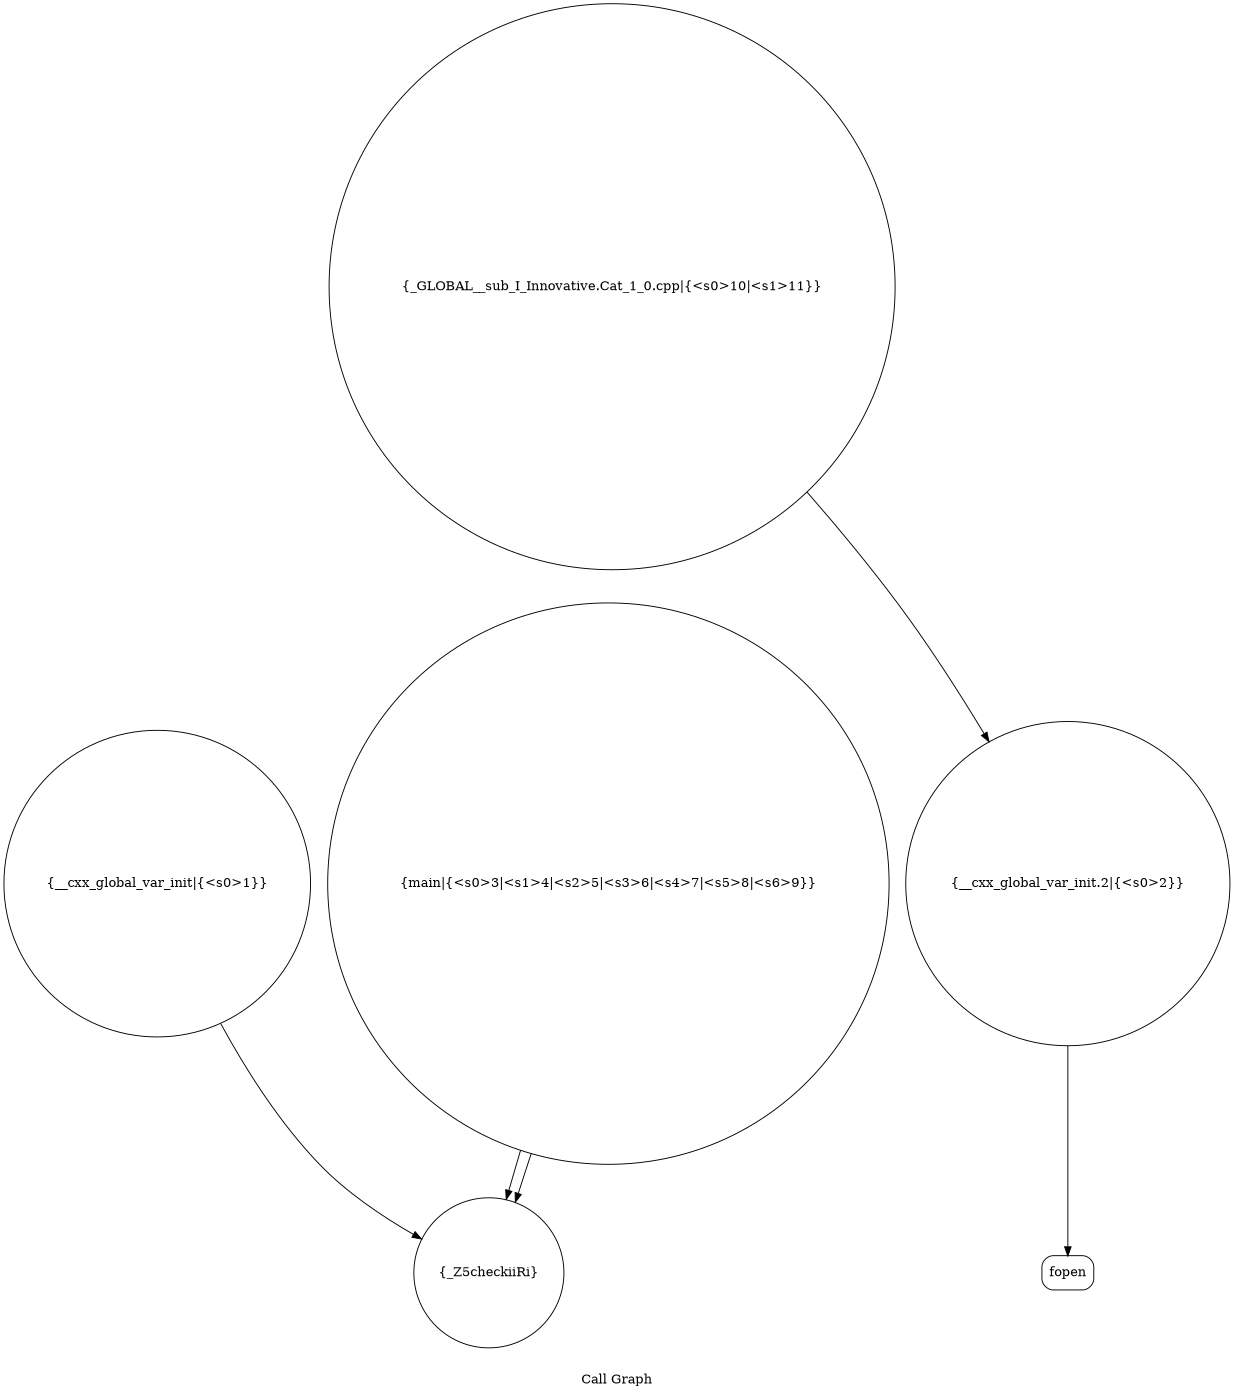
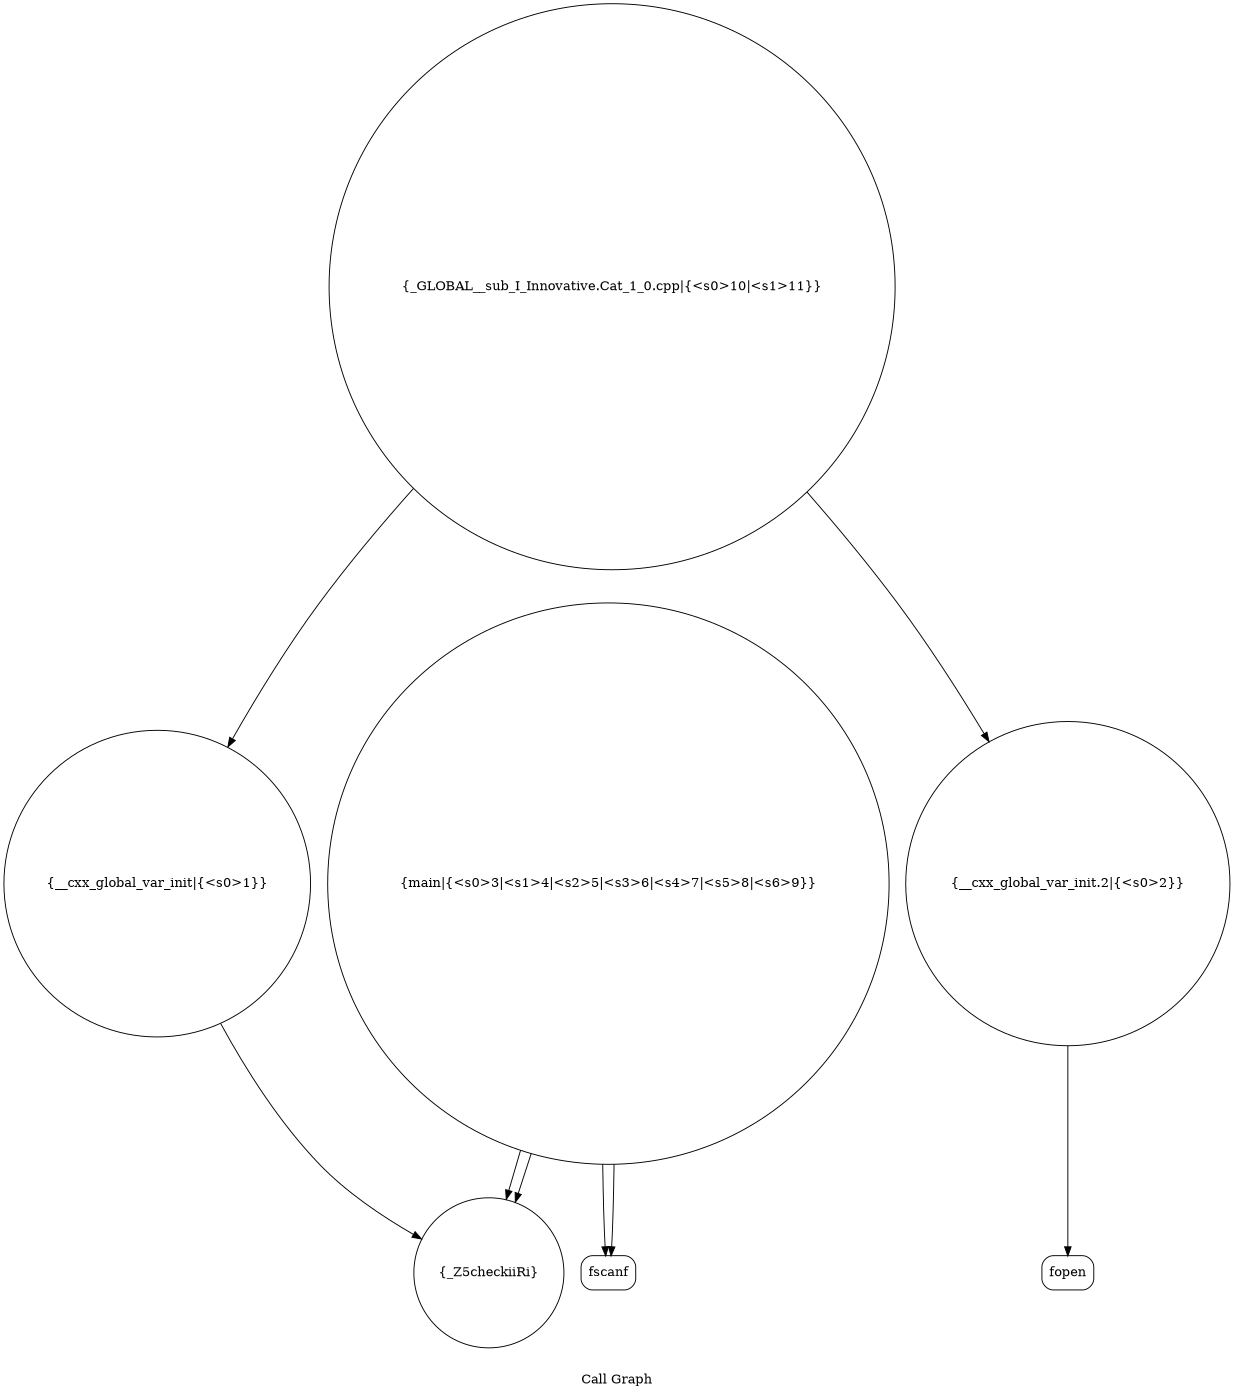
edge "{_GLOBAL__sub_I_Innovative.Cat_1_0.cpp|{<s0>10|<s1>11}}" -> "{__cxx_global_var_init|{<s0>1}}": added
node "fscanf": added
